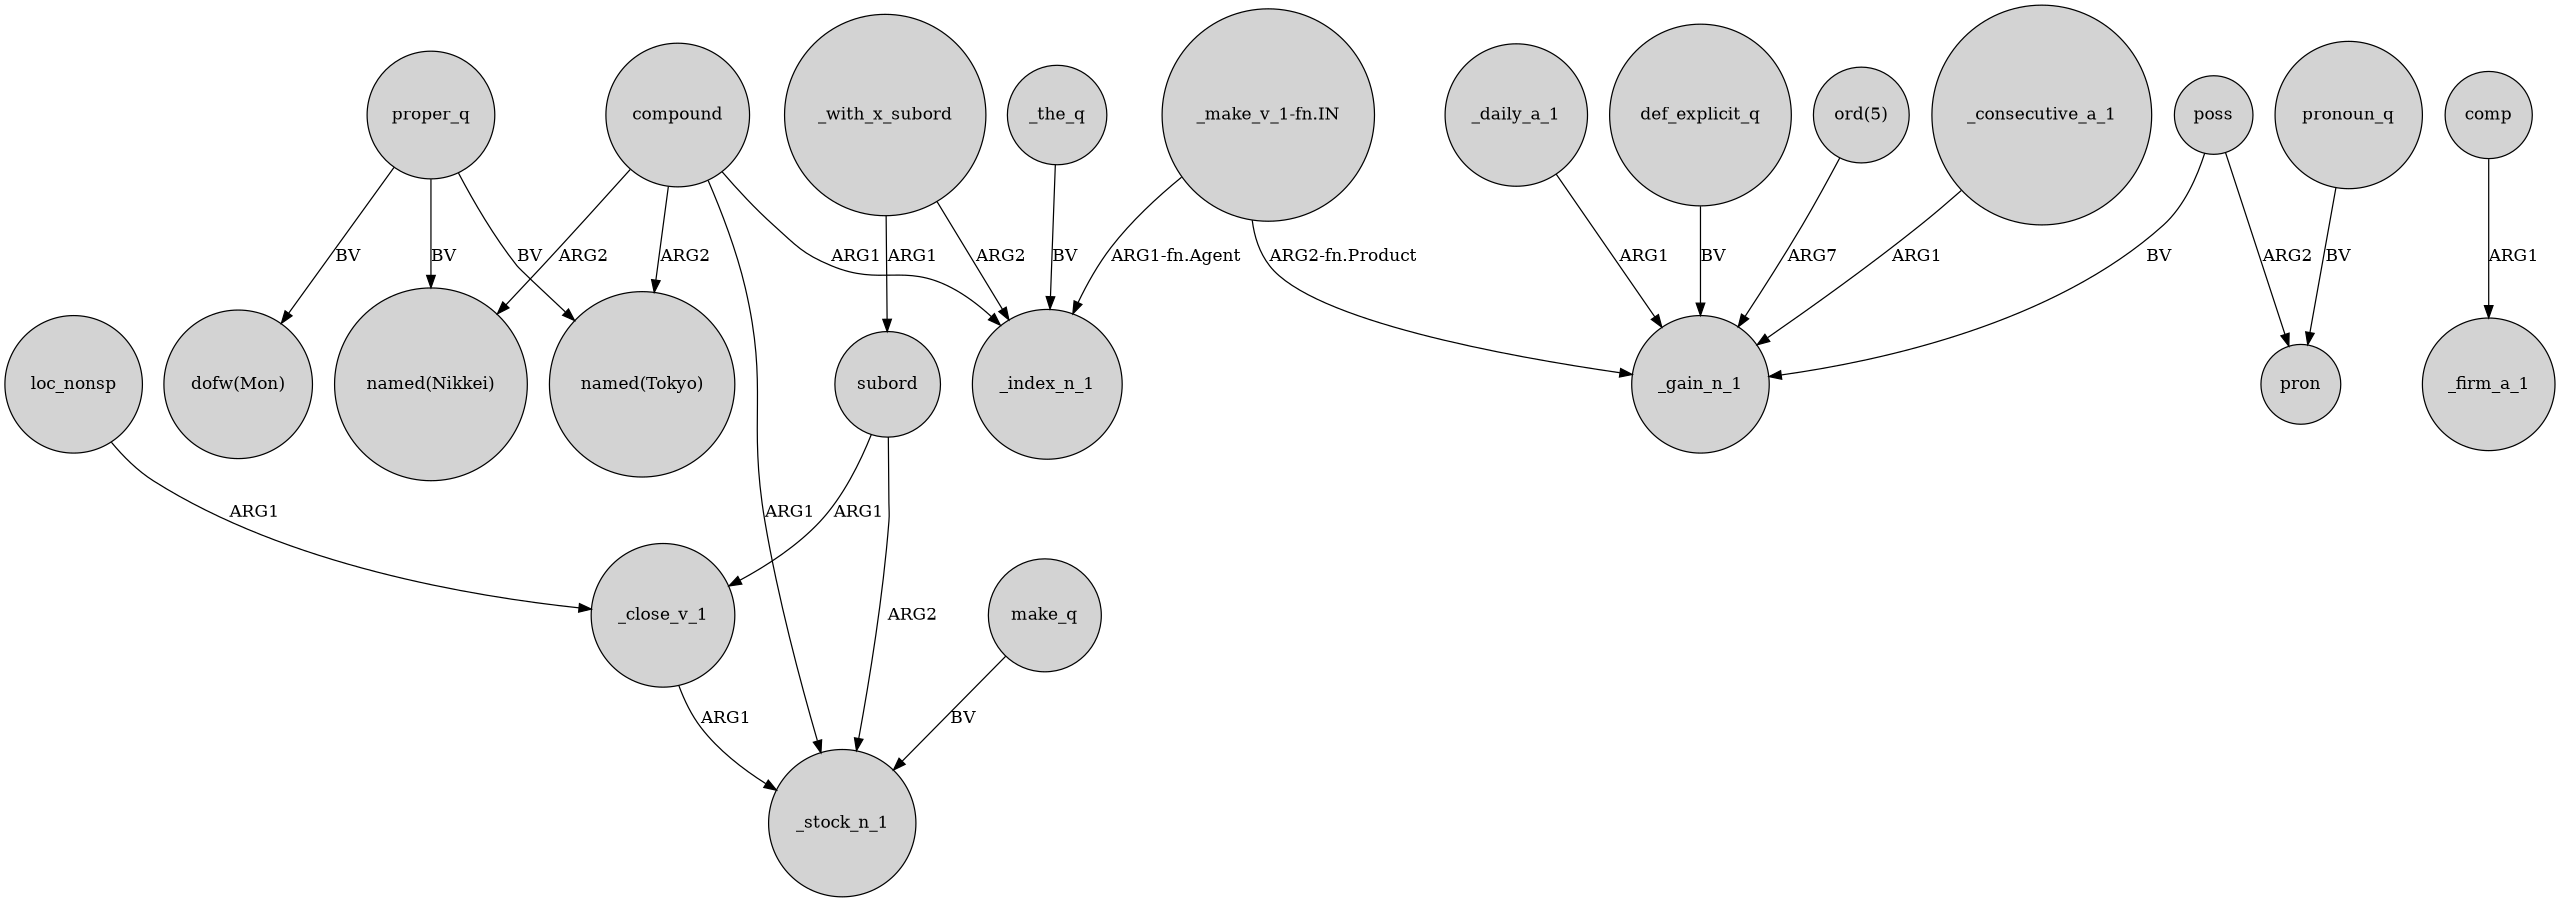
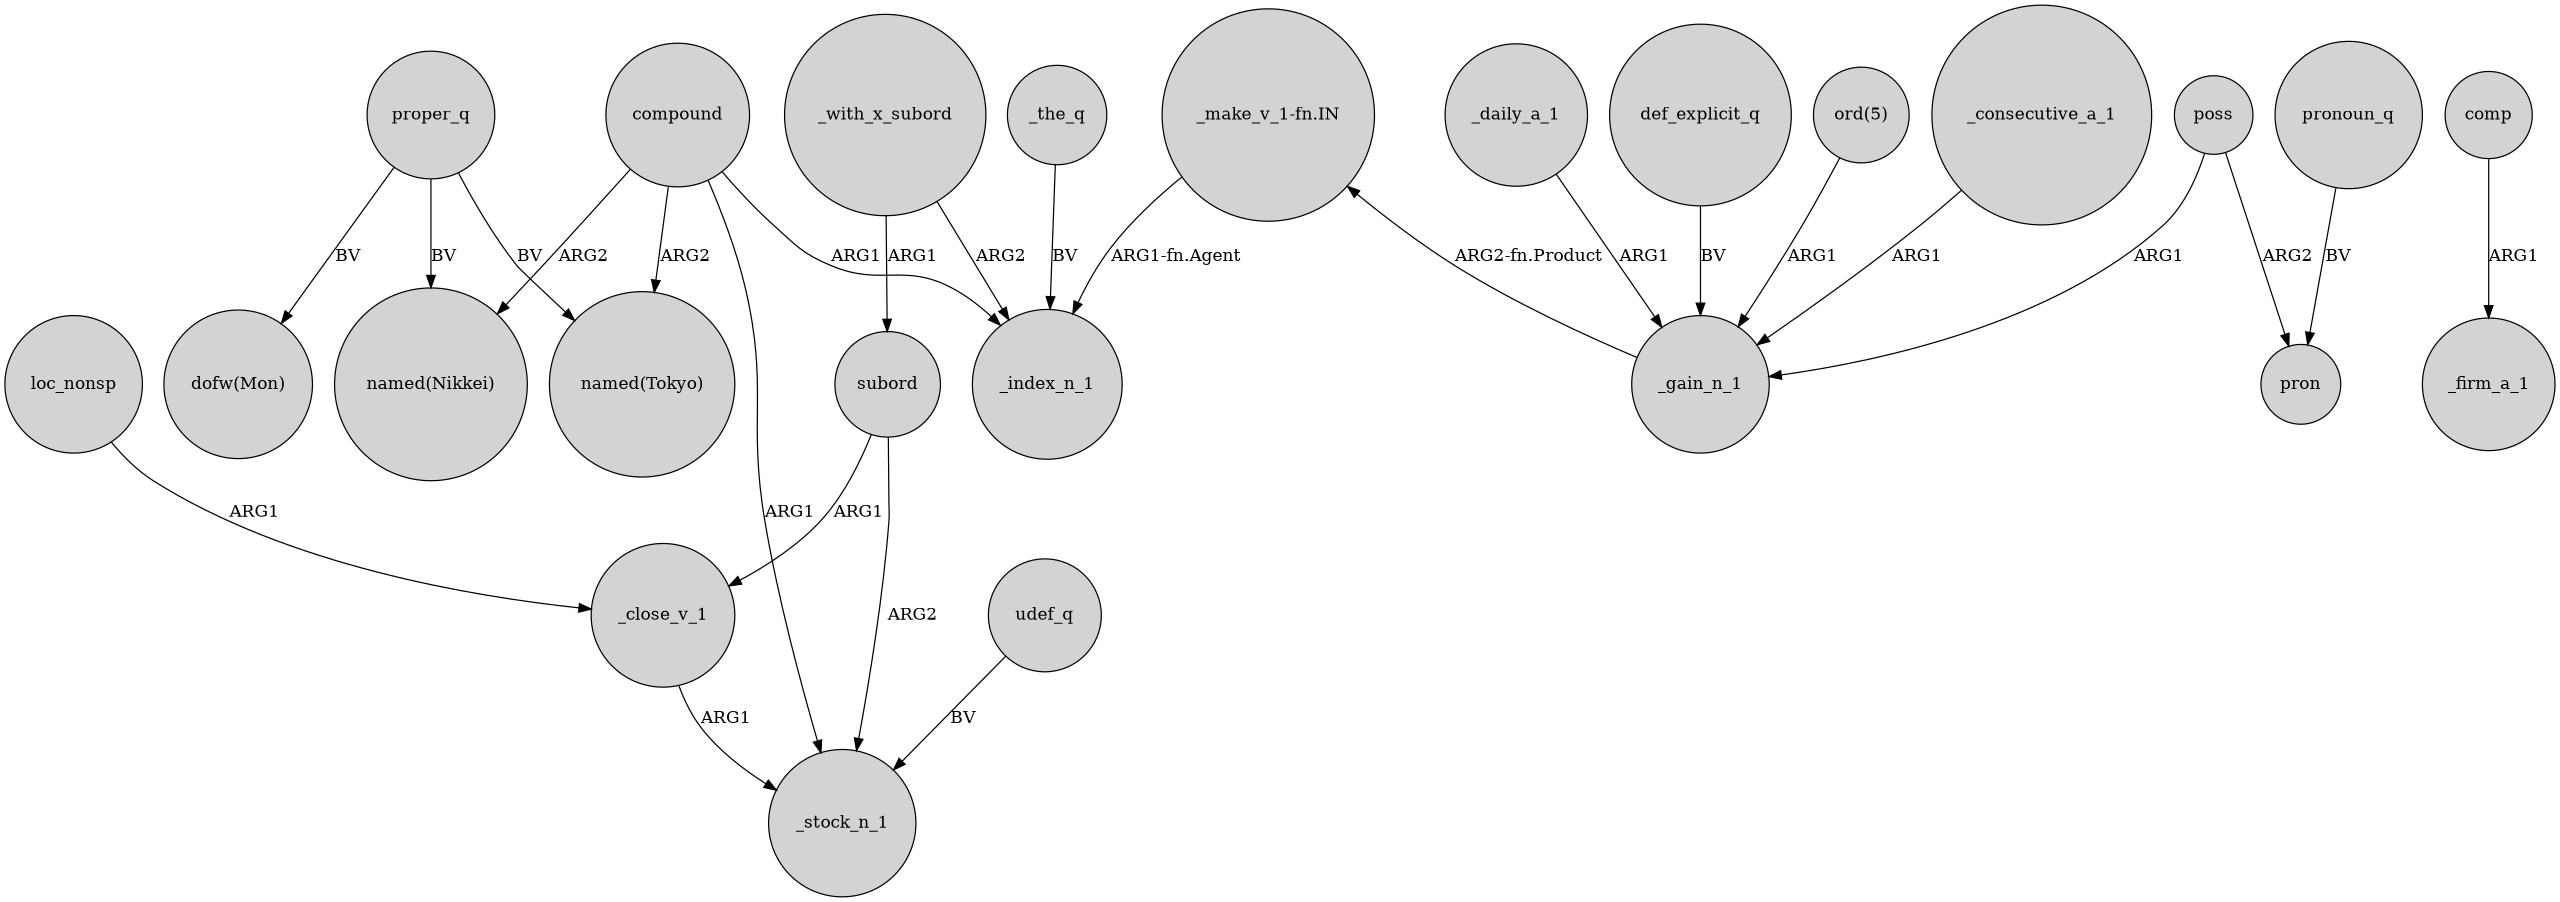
edge "ord(5)" -> "_gain_n_1": label "ARG7" -> "ARG1"
edge "poss" -> "_gain_n_1": label "BV" -> "ARG1"
edge "_make_v_1-fn.IN" -> "_gain_n_1": reversed
node "make_q": label "make_q" -> "udef_q"
